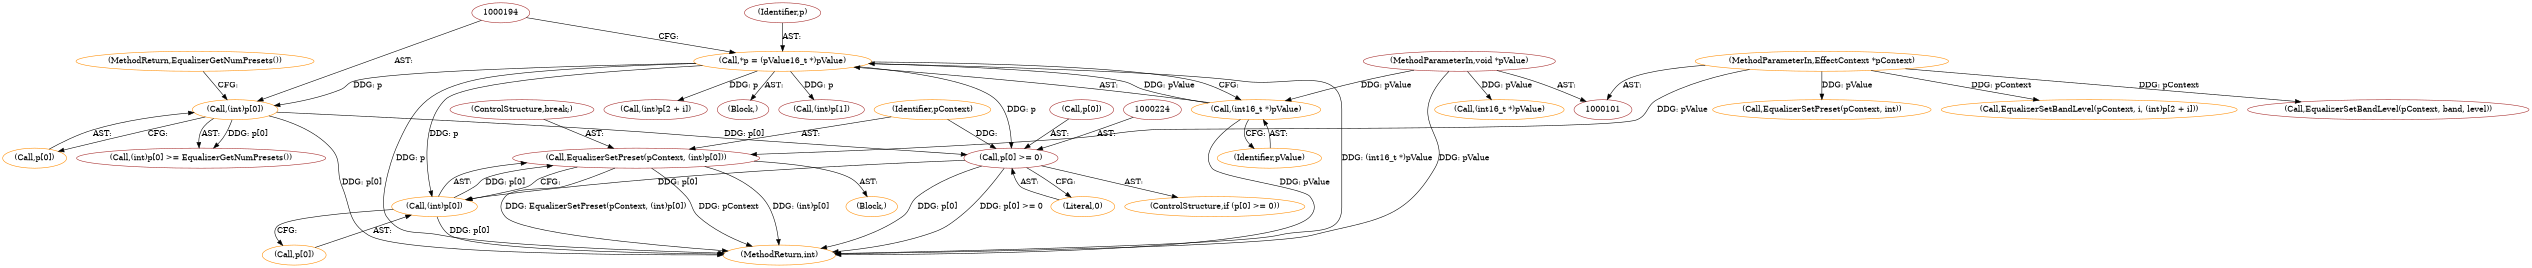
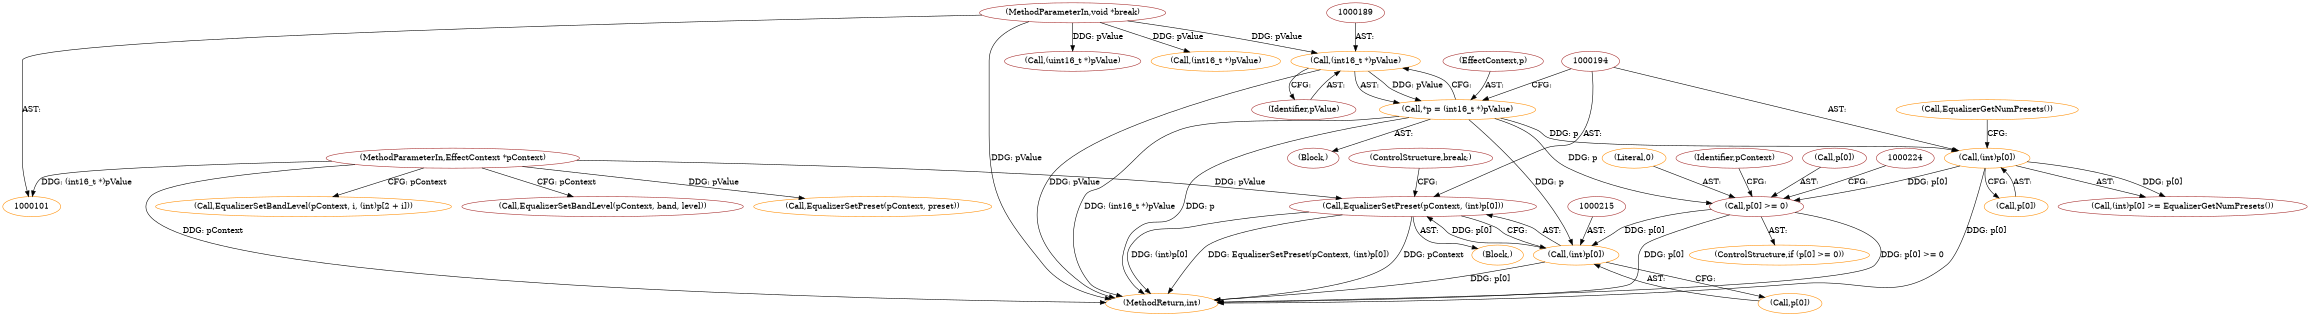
node "(Identifier,p)": label "(Identifier,p)" -> "(EffectContext,p)"
node "1000189": added
node "(MethodReturn,EqualizerGetNumPresets())": label "(MethodReturn,EqualizerGetNumPresets())" -> "(Call,EqualizerGetNumPresets())"
node "(Call,*p = (pValue16_t *)pValue)": label "(Call,*p = (pValue16_t *)pValue)" -> "(Call,*p = (int16_t *)pValue)"
node "(Call,(uint16_t *)pValue)": added
node "(MethodParameterIn,void *pValue)": label "(MethodParameterIn,void *pValue)" -> "(MethodParameterIn,void *break)"
node "(MethodParameterIn,EffectContext *pContext)": color darkorange -> brown
edge "(MethodParameterIn,EffectContext *pContext)" -> "1000101": label "AST: " -> "DDG: (int16_t *)pValue"
edge "(MethodParameterIn,EffectContext *pContext)" -> "(Call,EqualizerSetBandLevel(pContext, i, (int)p[2 + i]))": label "DDG: pContext" -> "CFG: pContext"
edge "(MethodParameterIn,EffectContext *pContext)" -> "(Call,EqualizerSetBandLevel(pContext, band, level))": label "DDG: pContext" -> "CFG: pContext"
node "(Call,(int)p[2 + i])": removed
node "(Call,(int)p[1])": removed
node "(Identifier,pContext)": color darkorange -> brown
node "1000101": color brown -> darkorange
node "(Call,EqualizerSetPreset(pContext, int))": label "(Call,EqualizerSetPreset(pContext, int))" -> "(Call,EqualizerSetPreset(pContext, preset))"
edge "(Identifier,pContext)" -> "(Call,EqualizerSetPreset(pContext, (int)p[0]))": now "1000194" -> "(Call,EqualizerSetPreset(pContext, (int)p[0]))"
edge "(ControlStructure,break;)" -> "(Call,EqualizerSetPreset(pContext, (int)p[0]))": label "AST: " -> "CFG: "
edge "(Identifier,pContext)" -> "(Call,p[0] >= 0)": label "DDG: " -> "CFG: "
edge "1000224" -> "(Call,p[0] >= 0)": label "AST: " -> "CFG: "
node "(Identifier,pValue)": color darkorange -> brown
edge "(Call,p[0] >= 0)" -> "(Literal,0)": removed, label "CFG:"
node "1000215": added
edge "(MethodParameterIn,EffectContext *pContext)" -> "(MethodReturn,int)": added, label "DDG: pContext"
